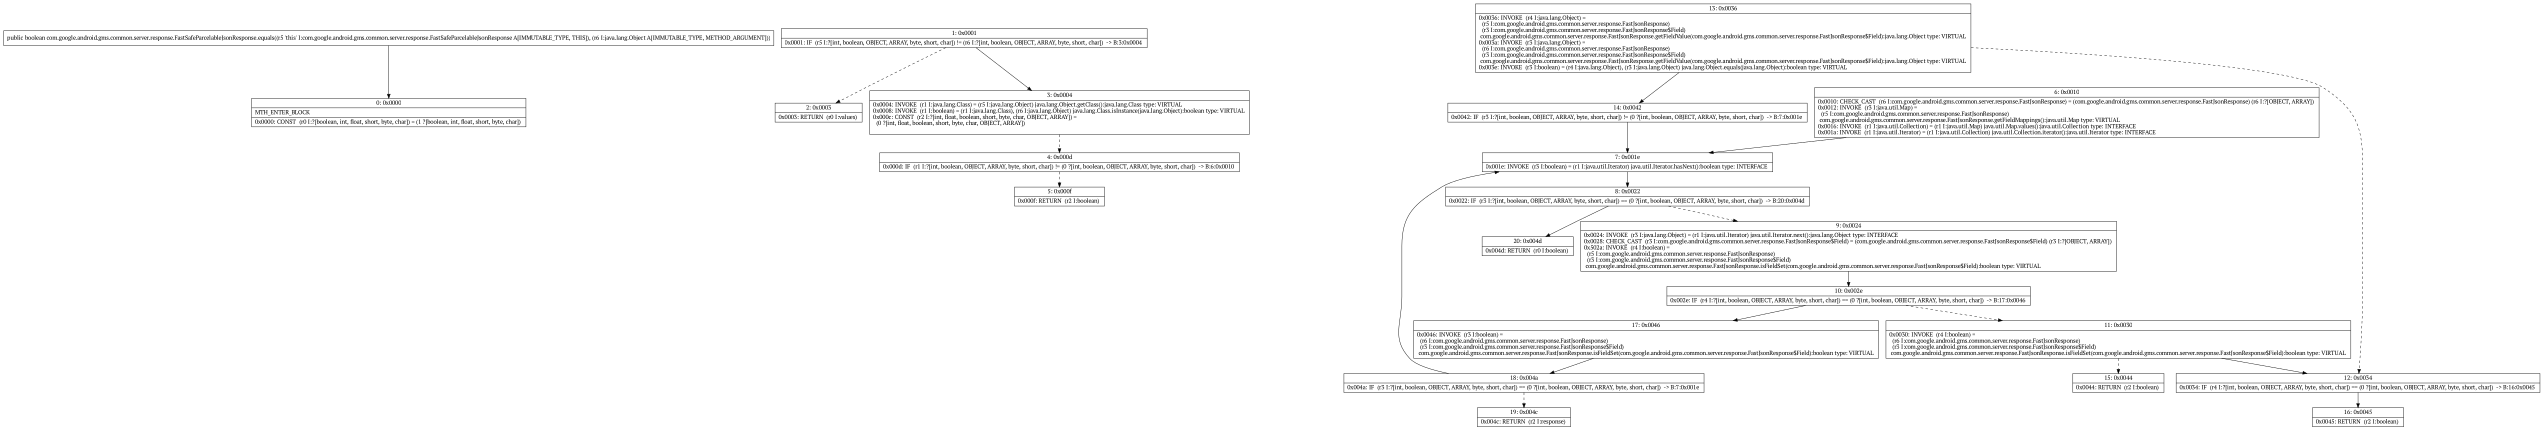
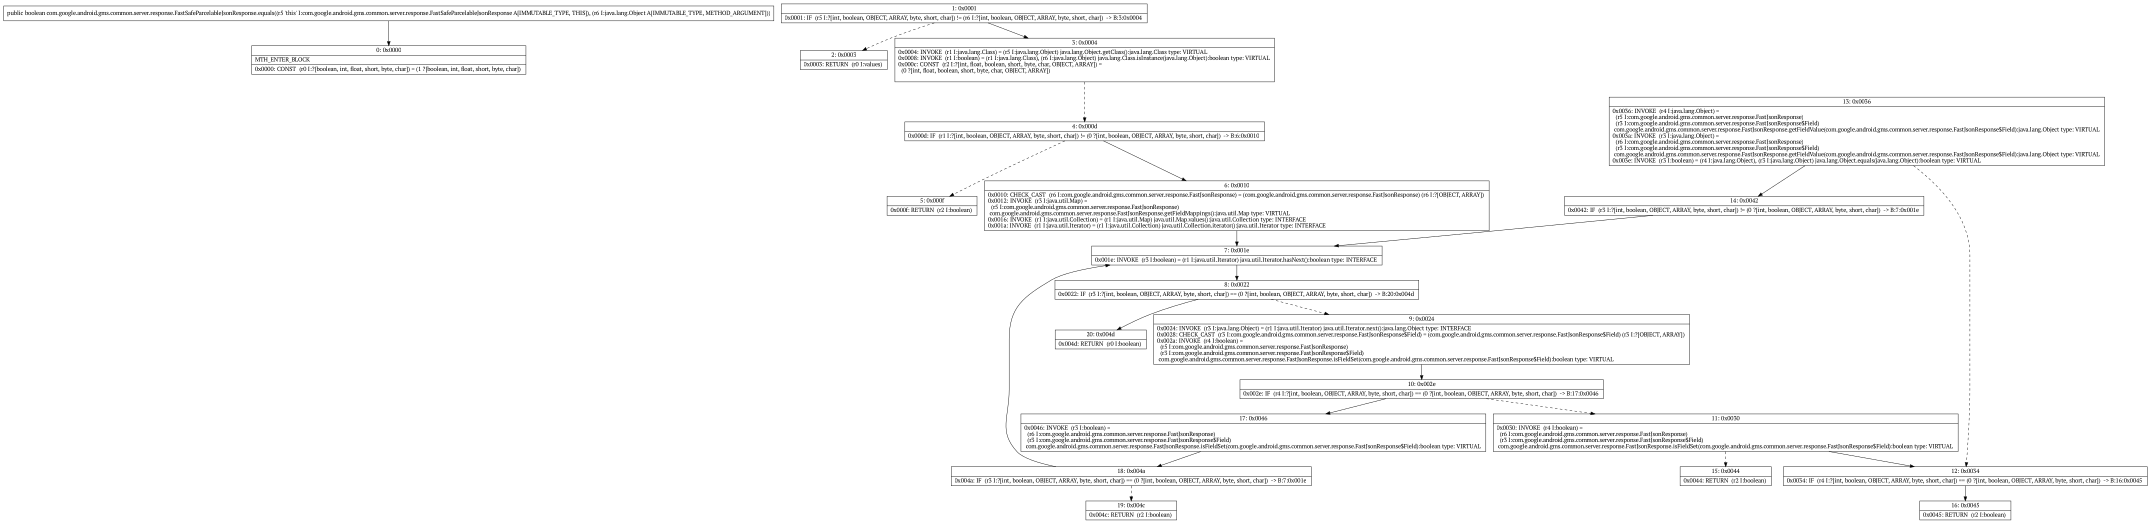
edge "4: 0x000d" -> "6: 0x0010": added
node "9: 0x0024": text "0x502a: INVOKE  (r4 I:boolean) =" -> "0x002a: INVOKE  (r4 I:boolean) ="
node "19: 0x004c": text "0x004c: RETURN  (r2 I:response)" -> "0x004c: RETURN  (r2 I:boolean)"
